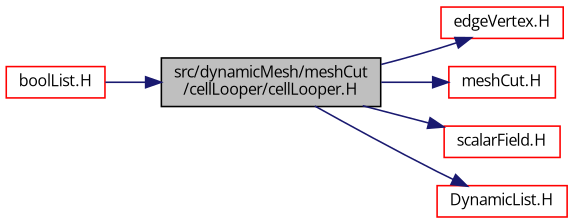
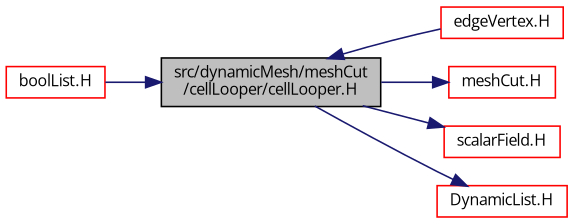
edge "src/dynamicMesh/meshCut /cellLooper/cellLooper.H" -> "edgeVertex.H": reversed
